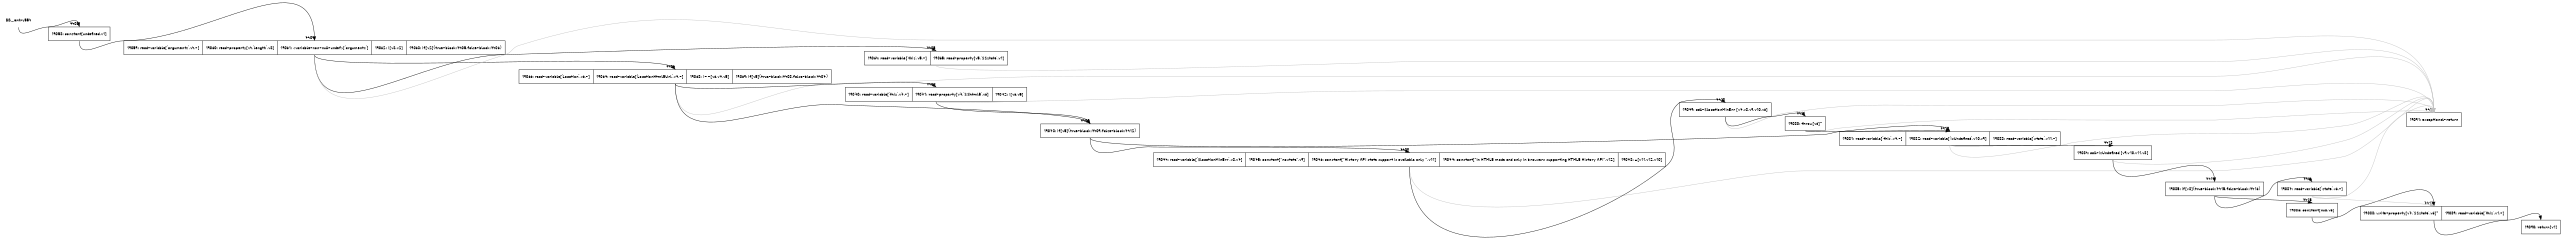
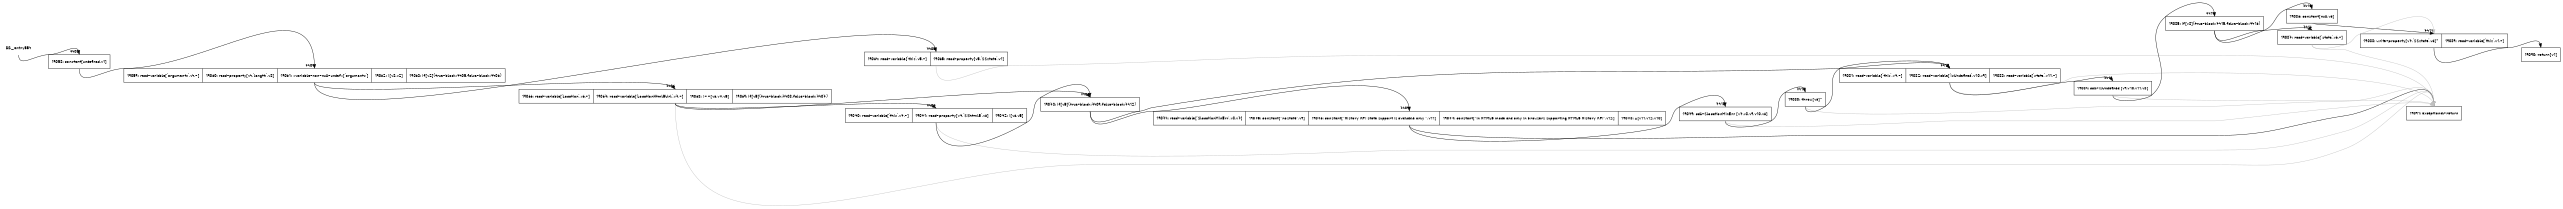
edge "19059: read-variable['arguments',v4,-]" -> "19091: exceptional-return": removed
edge "19074: read-variable['$locationMinErr',v8,v7]" -> "19091: exceptional-return": color gray -> black
